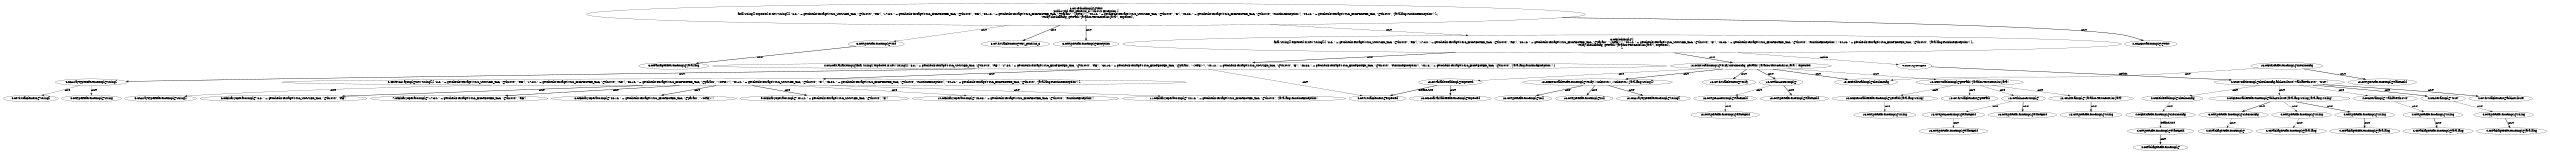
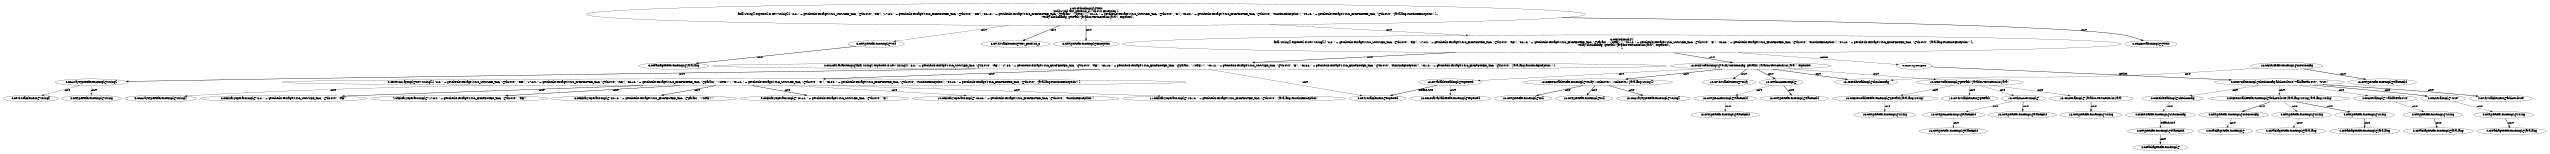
edge "13:CtVariableReadImpl@expected" -> "13:CtLocalVariableReferenceImpl@expected": style bold -> solid
node "3:CtTypeReferenceImpl@checkConfig": label "3:CtTypeReferenceImpl@checkConfig" -> "4:CtTypeReferenceImpl@checkConfig"
